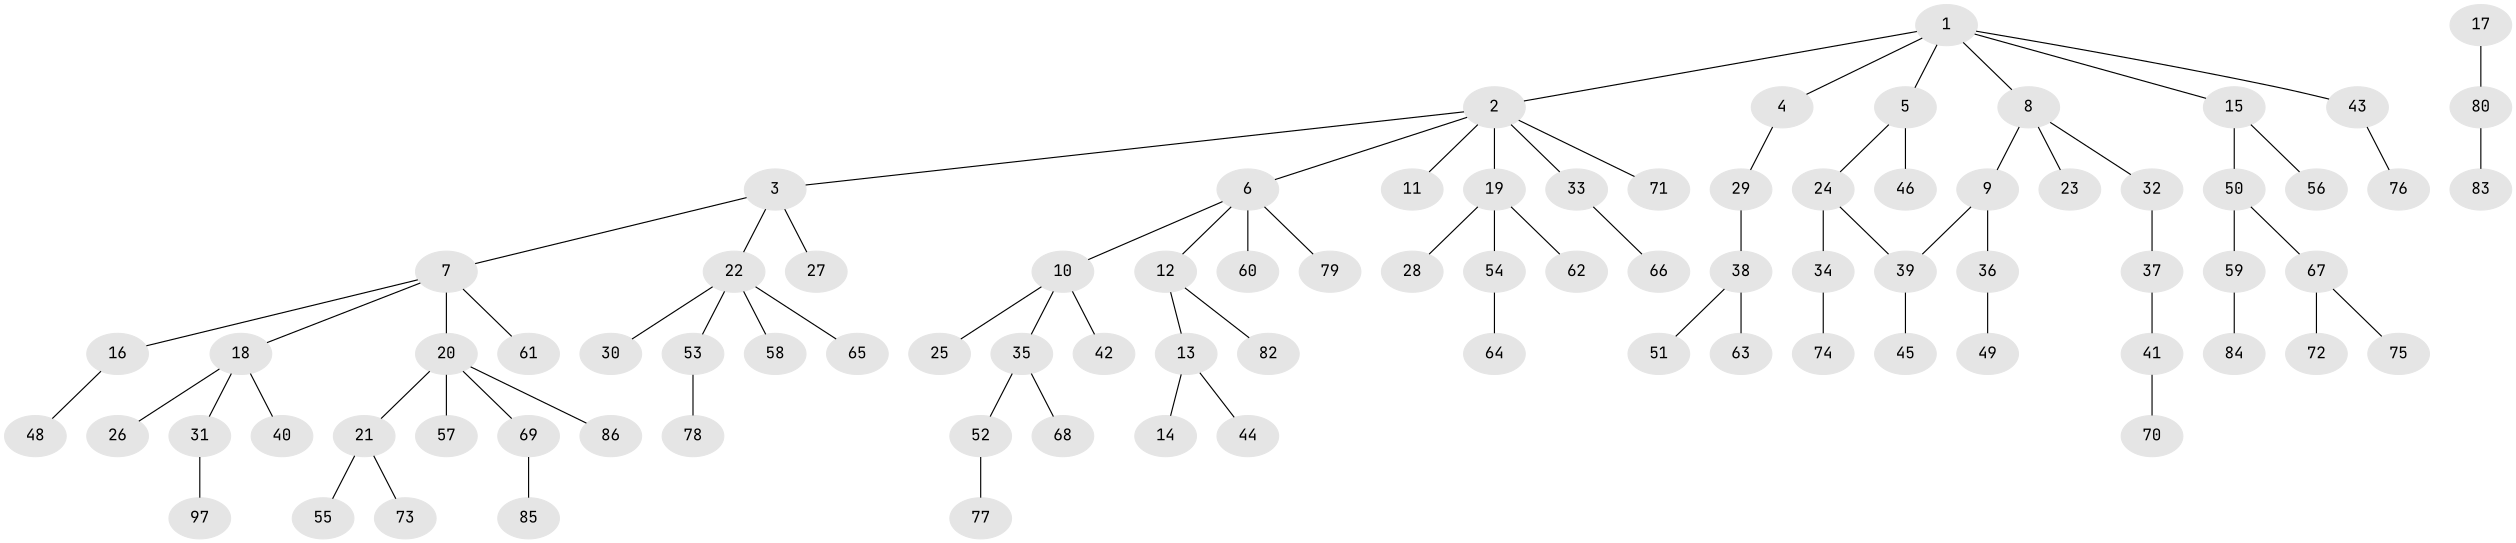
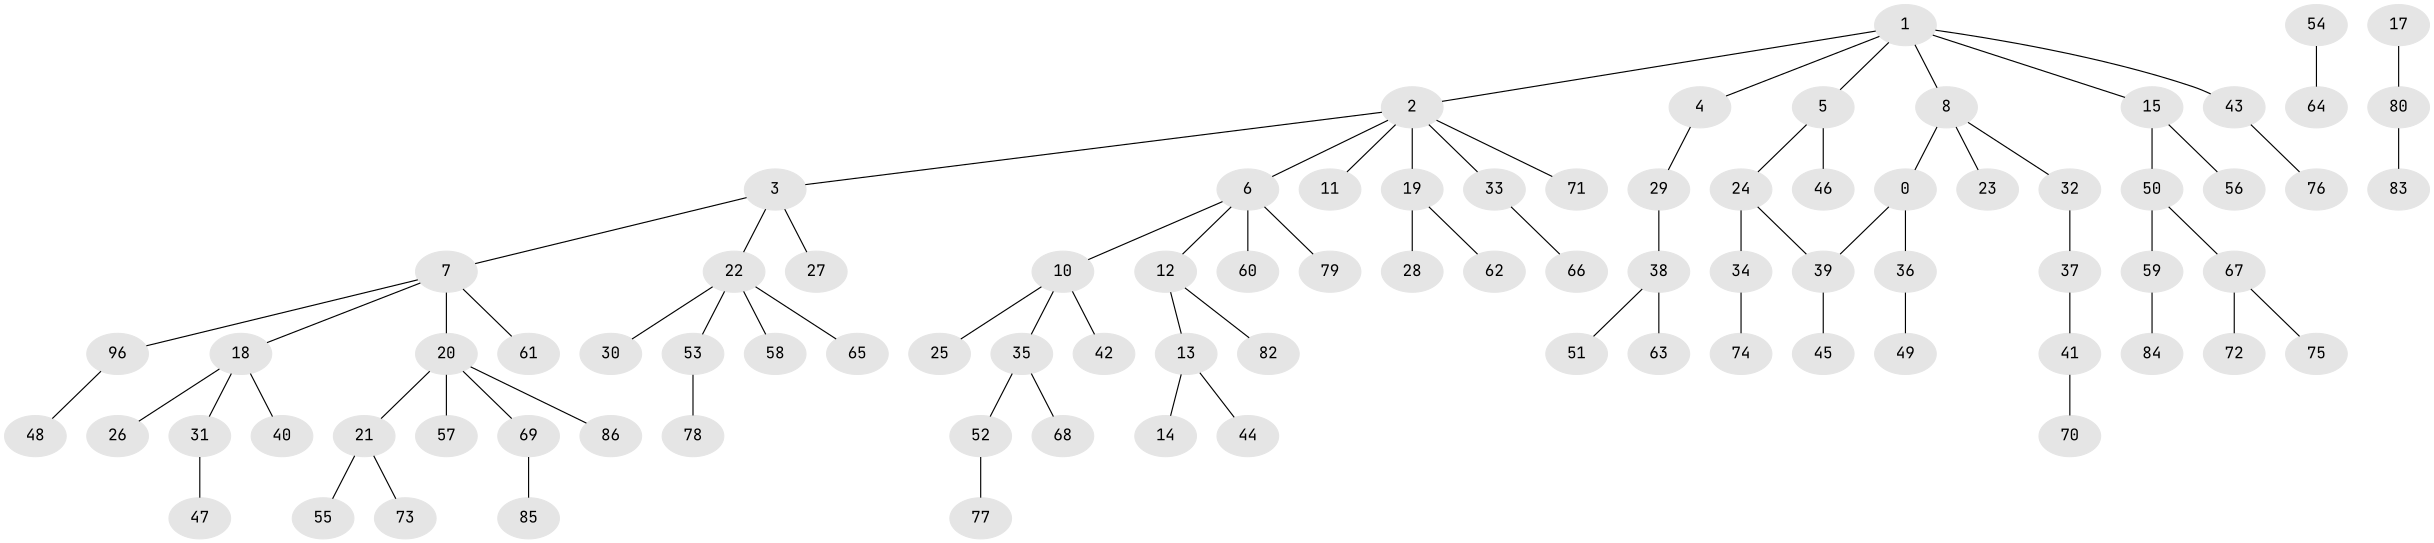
node "9": label "9" -> "0"
edge "19" -- "54": removed
node "16": label "16" -> "96"
node "97": label "97" -> "47"
